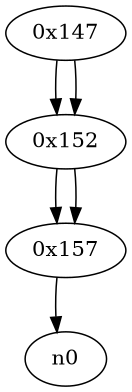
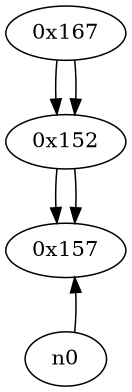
node "0x147": label "0x147" -> "0x167"
edge "0x157" -> "n0": reversed
